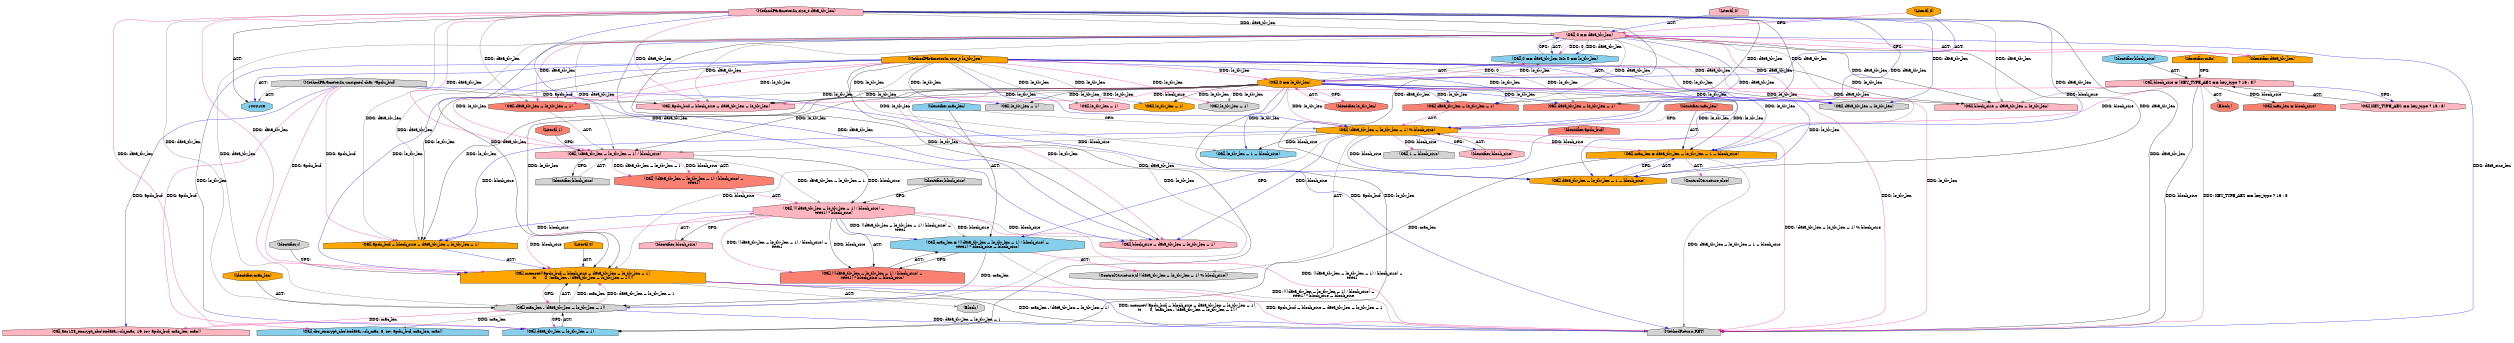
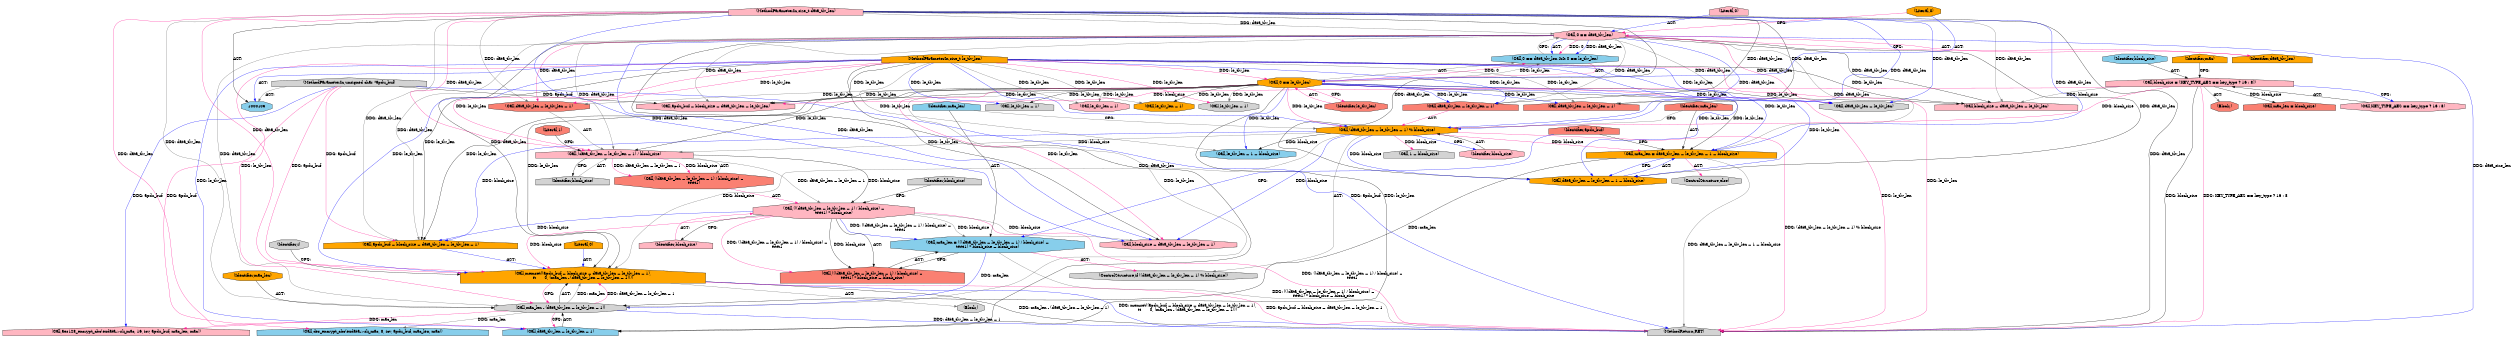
edge "(MethodParameterIn,size_t data_tlv_len)" -> "(Call,apdu_buf + block_size + data_tlv_len + le_tlv_len)": removed, label "DDG: data_tlv_len"
edge "(Call,0 == data_tlv_len && 0 == le_tlv_len)" -> "(Call,0 == data_tlv_len)": color blue -> gray40
edge "(MethodParameterIn,size_t le_tlv_len)" -> "(Call,mac_len - (data_tlv_len + le_tlv_len + 1))": added, label "DDG: le_tlv_len"
edge "(Identifier,apdu_buf)" -> "(Call,mac_len = data_tlv_len + le_tlv_len + 1 + block_size)": added, label "CFG:"
